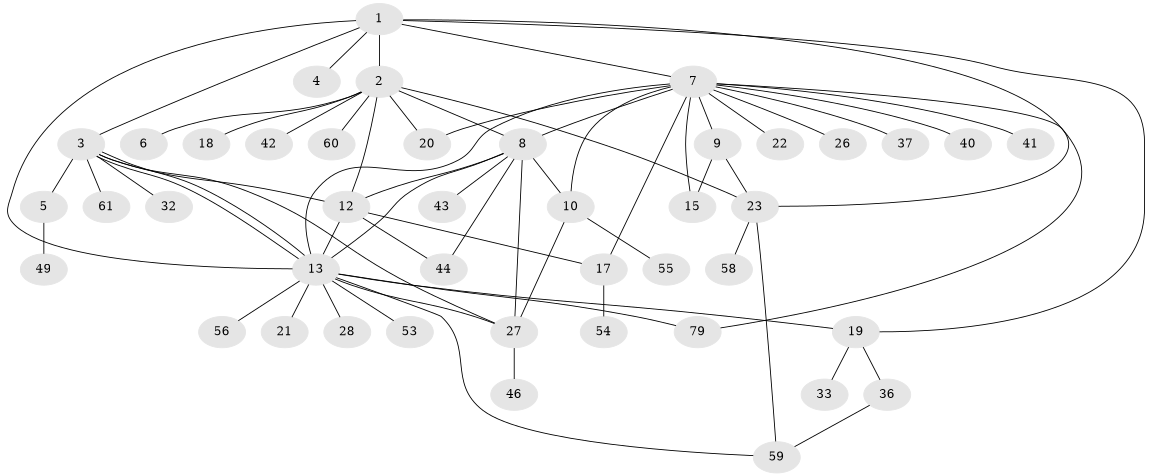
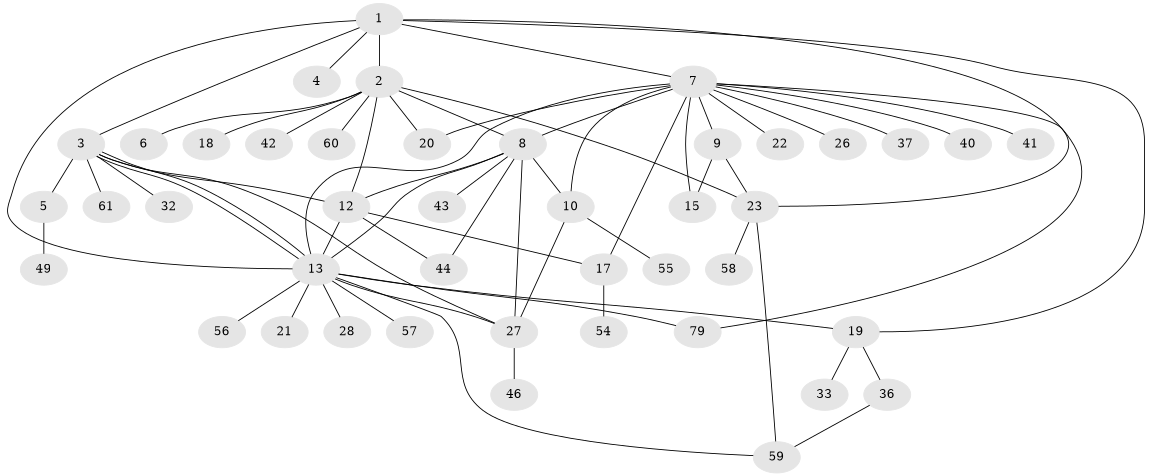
node "53": label "53" -> "57"
